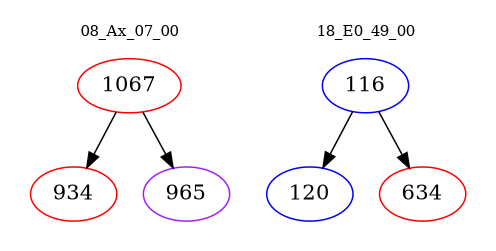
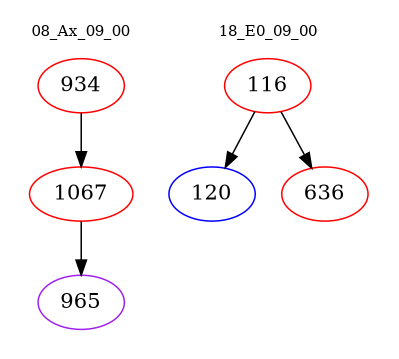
cluster "08_Ax_07_00": label "08_Ax_07_00" -> "08_Ax_09_00"
cluster "18_E0_49_00": label "18_E0_49_00" -> "18_E0_09_00"
node "116": color blue -> red
edge "1067" -> "934": reversed
node "634": label "634" -> "636"
